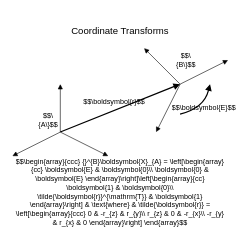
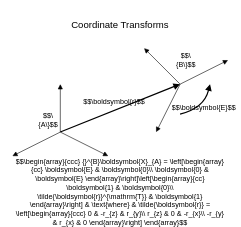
node "Coordinate Transforms": moved (120, 30) -> (120, 24)
